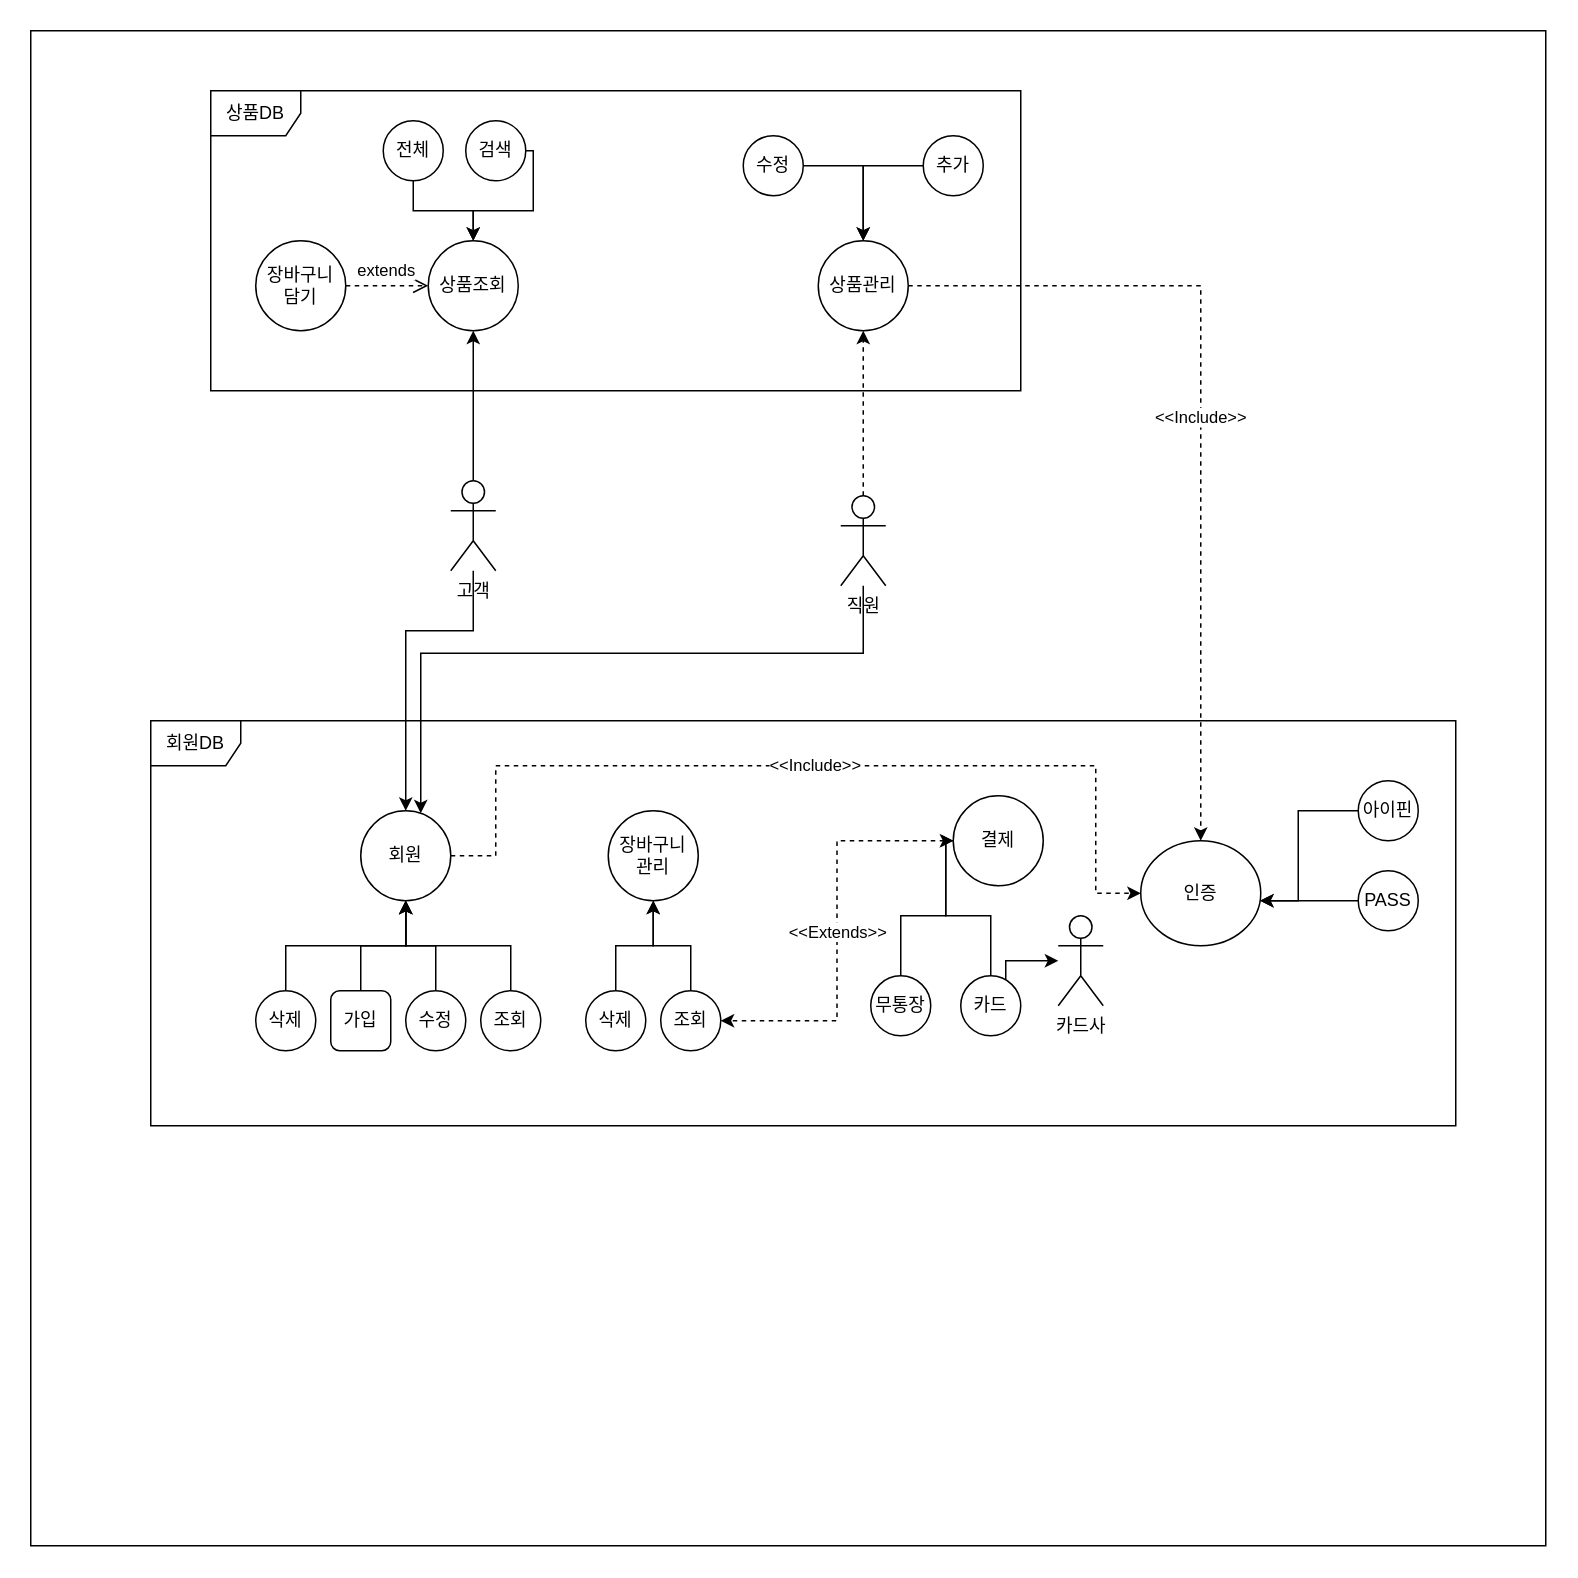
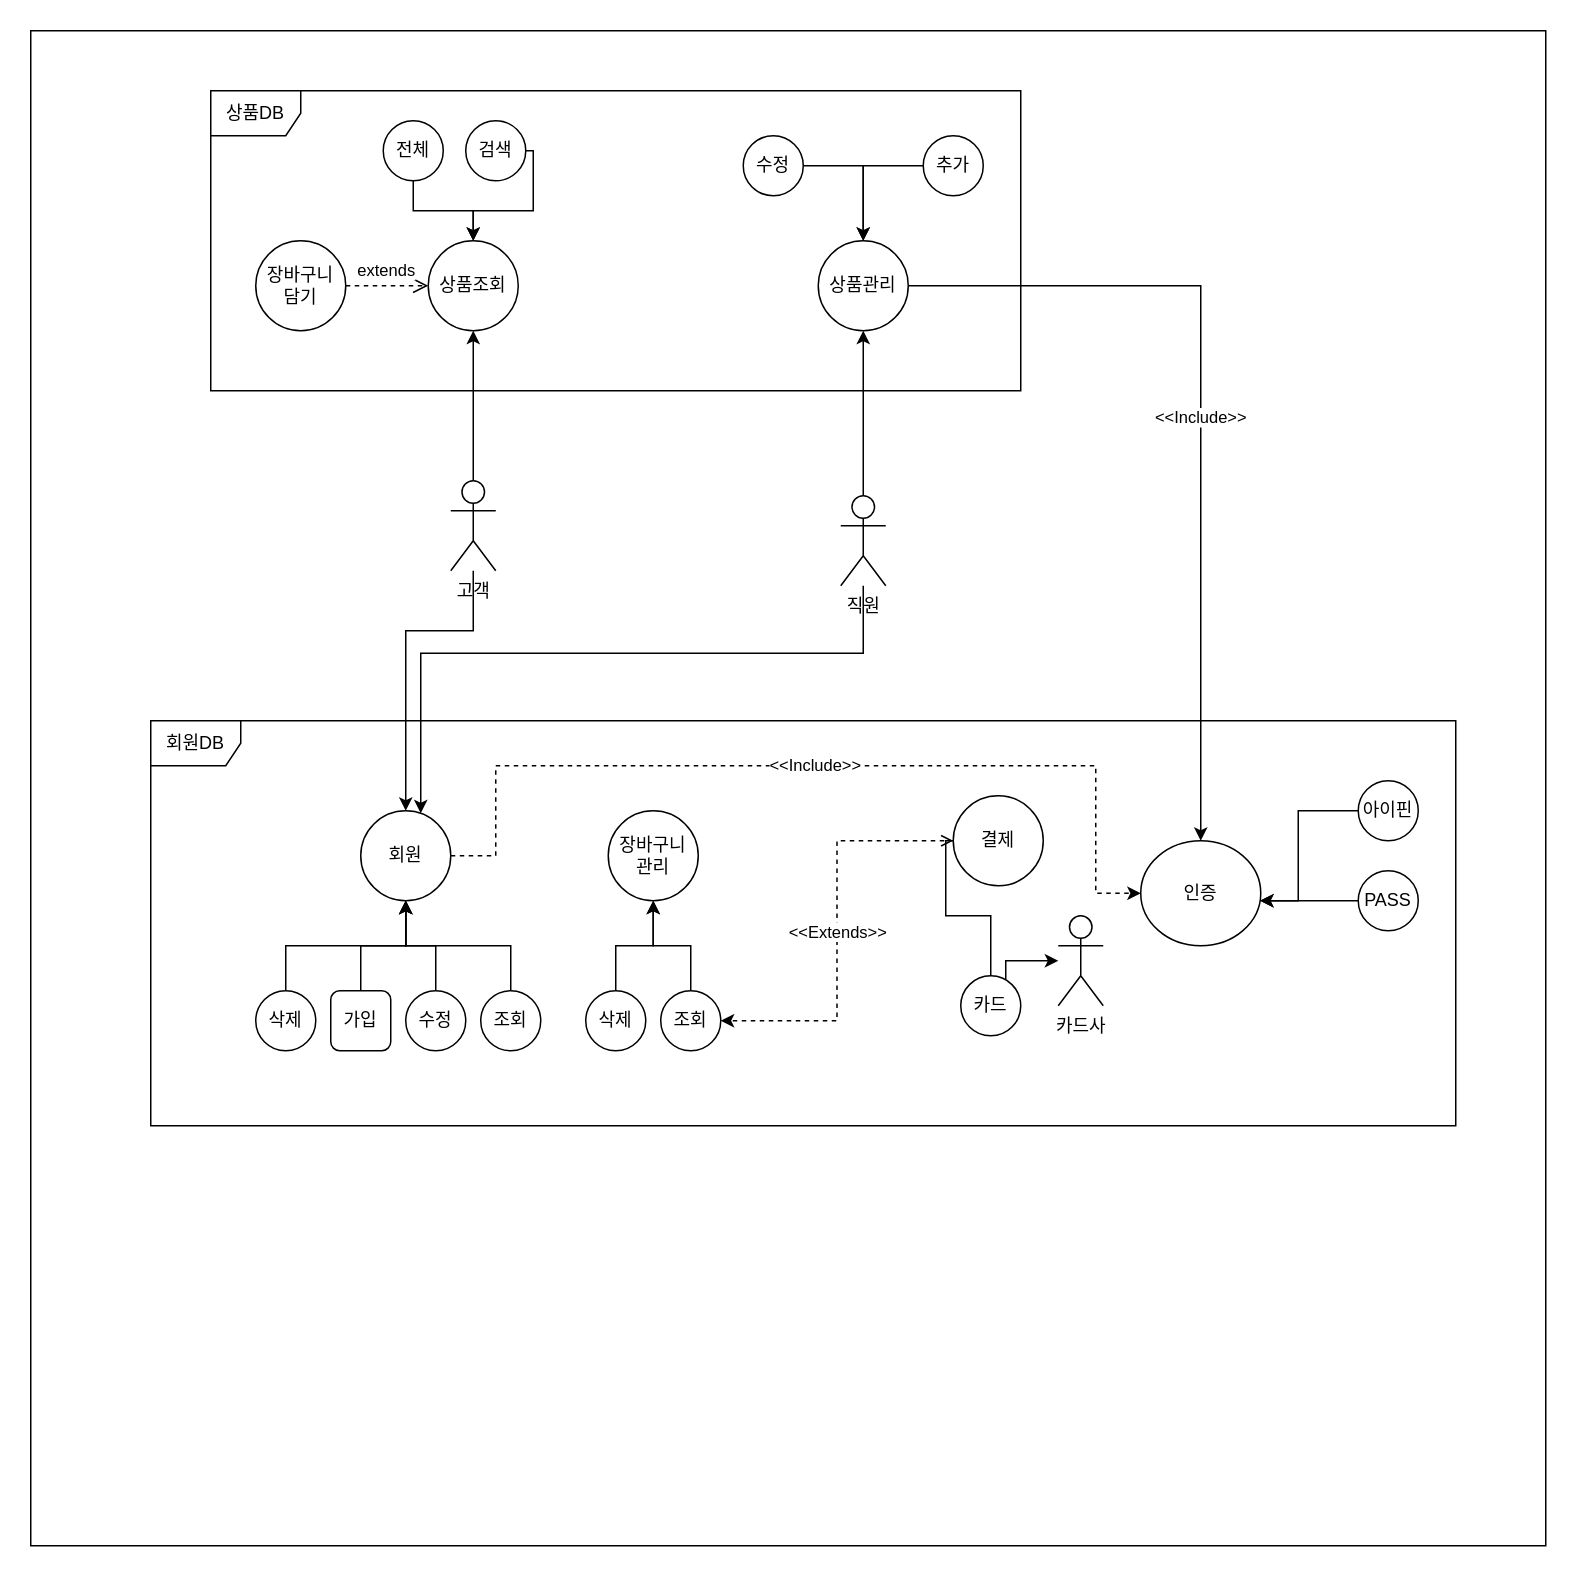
edge "상품관리" -> "인증": style dashed -> solid
edge "직원" -> "상품관리": style dashed -> solid
edge "무통장" -> "결제": removed
node "무통장": removed
